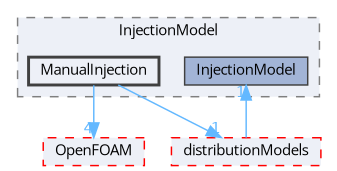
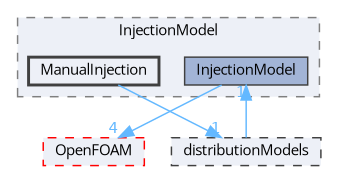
edge "ManualInjection" -> "OpenFOAM": now "InjectionModel" -> "OpenFOAM"
node "distributionModels": color red -> grey25
